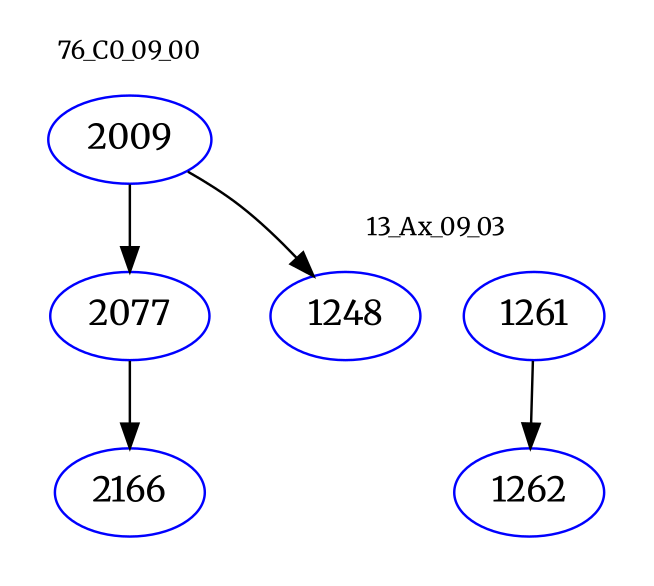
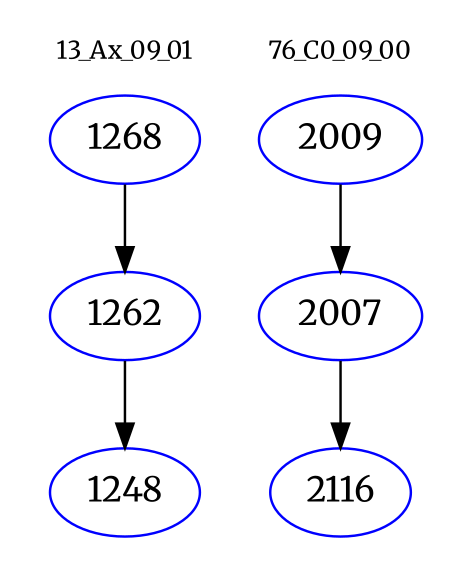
edge "2009" -> "1248": now "1262" -> "1248"
cluster "13_Ax_09_03": label "13_Ax_09_03" -> "13_Ax_09_01"
node "2077": label "2077" -> "2007"
node "1261": label "1261" -> "1268"
node "2166": label "2166" -> "2116"
